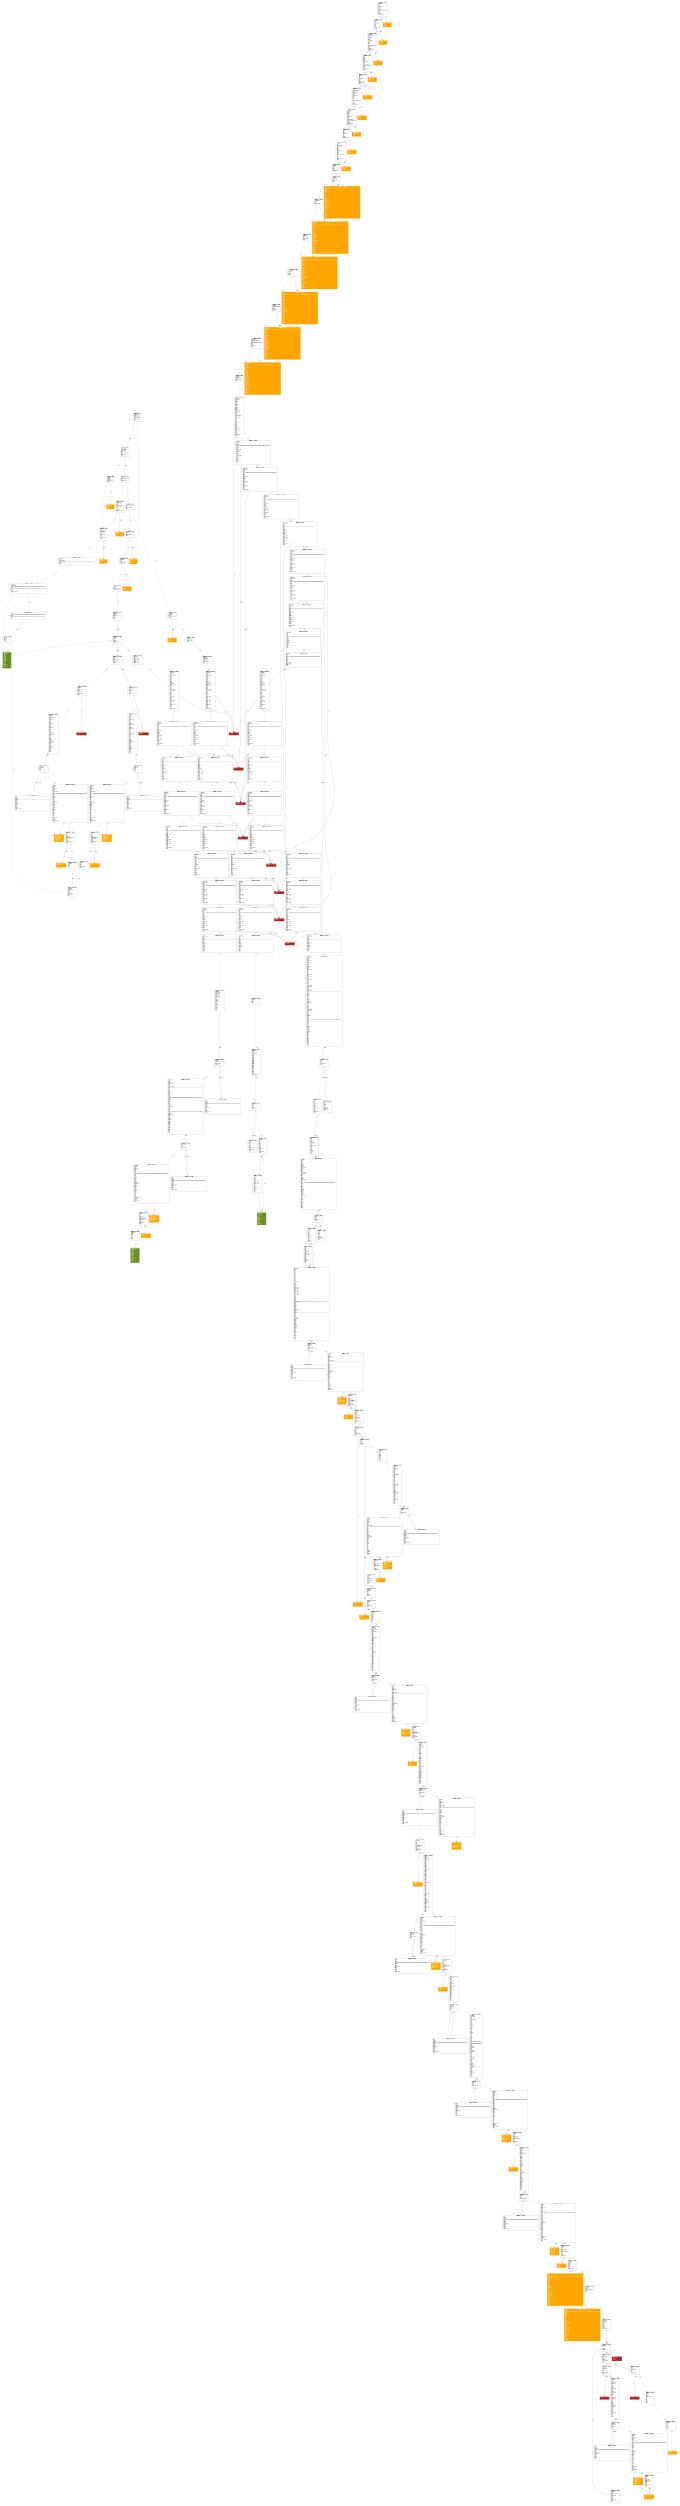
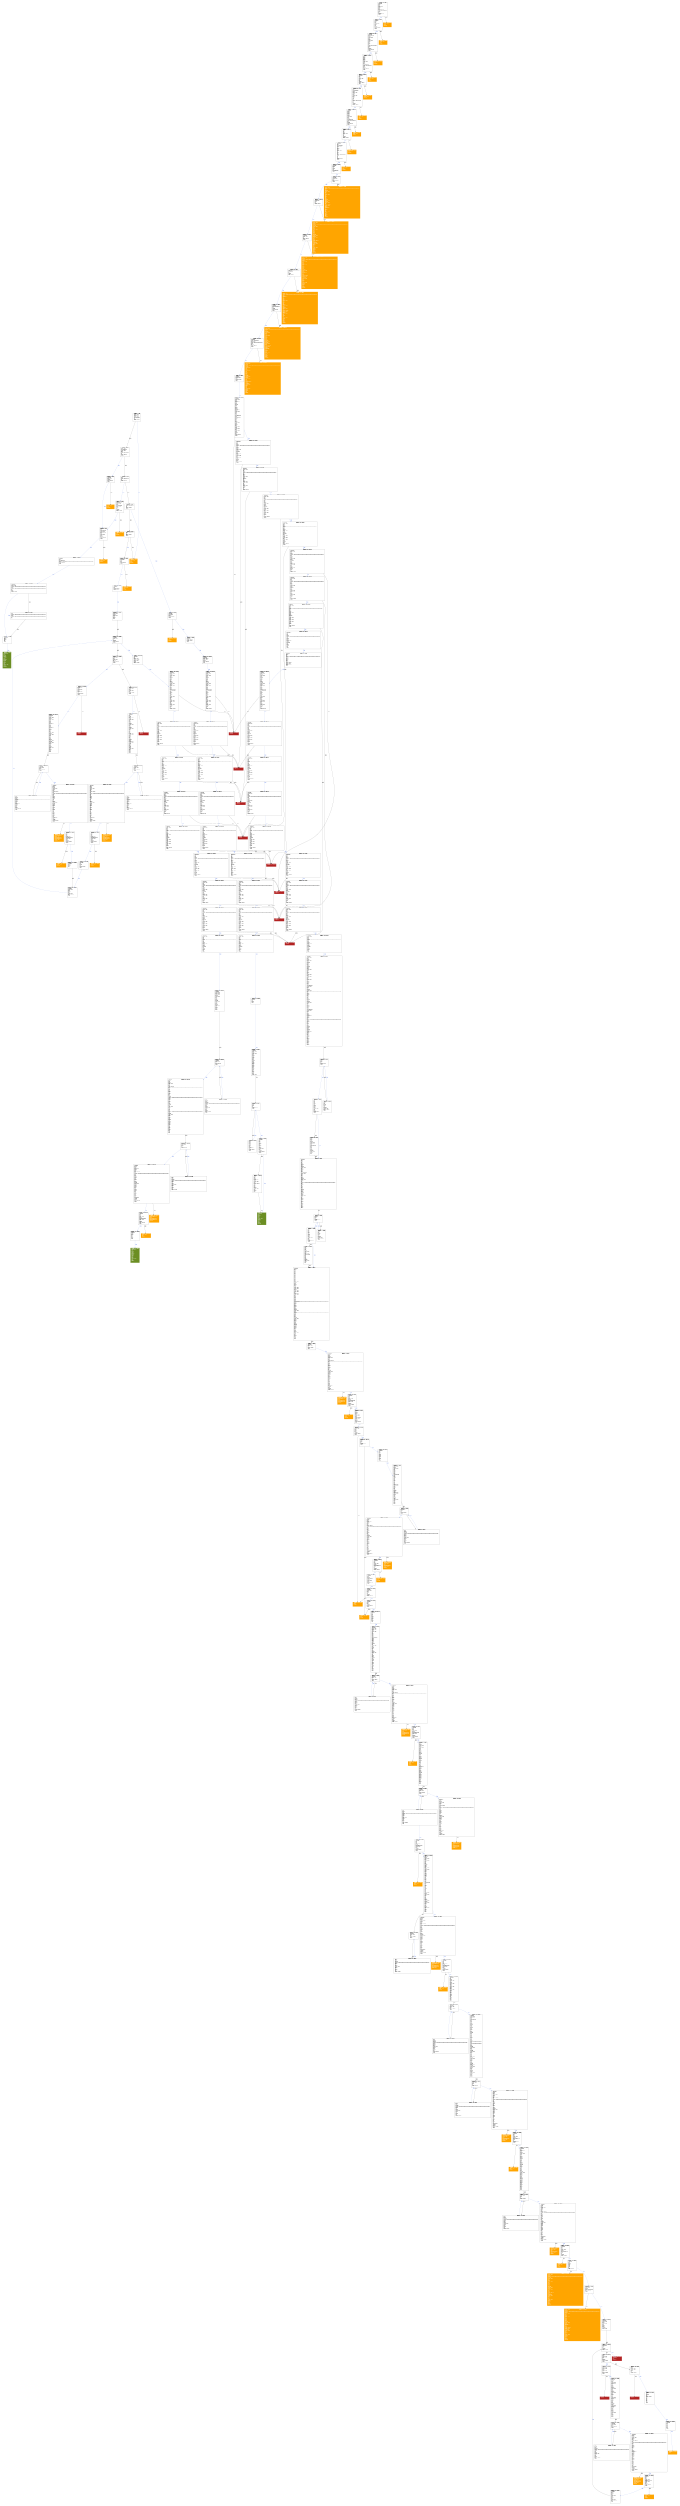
node "Segment 76 0x7c8": removed
